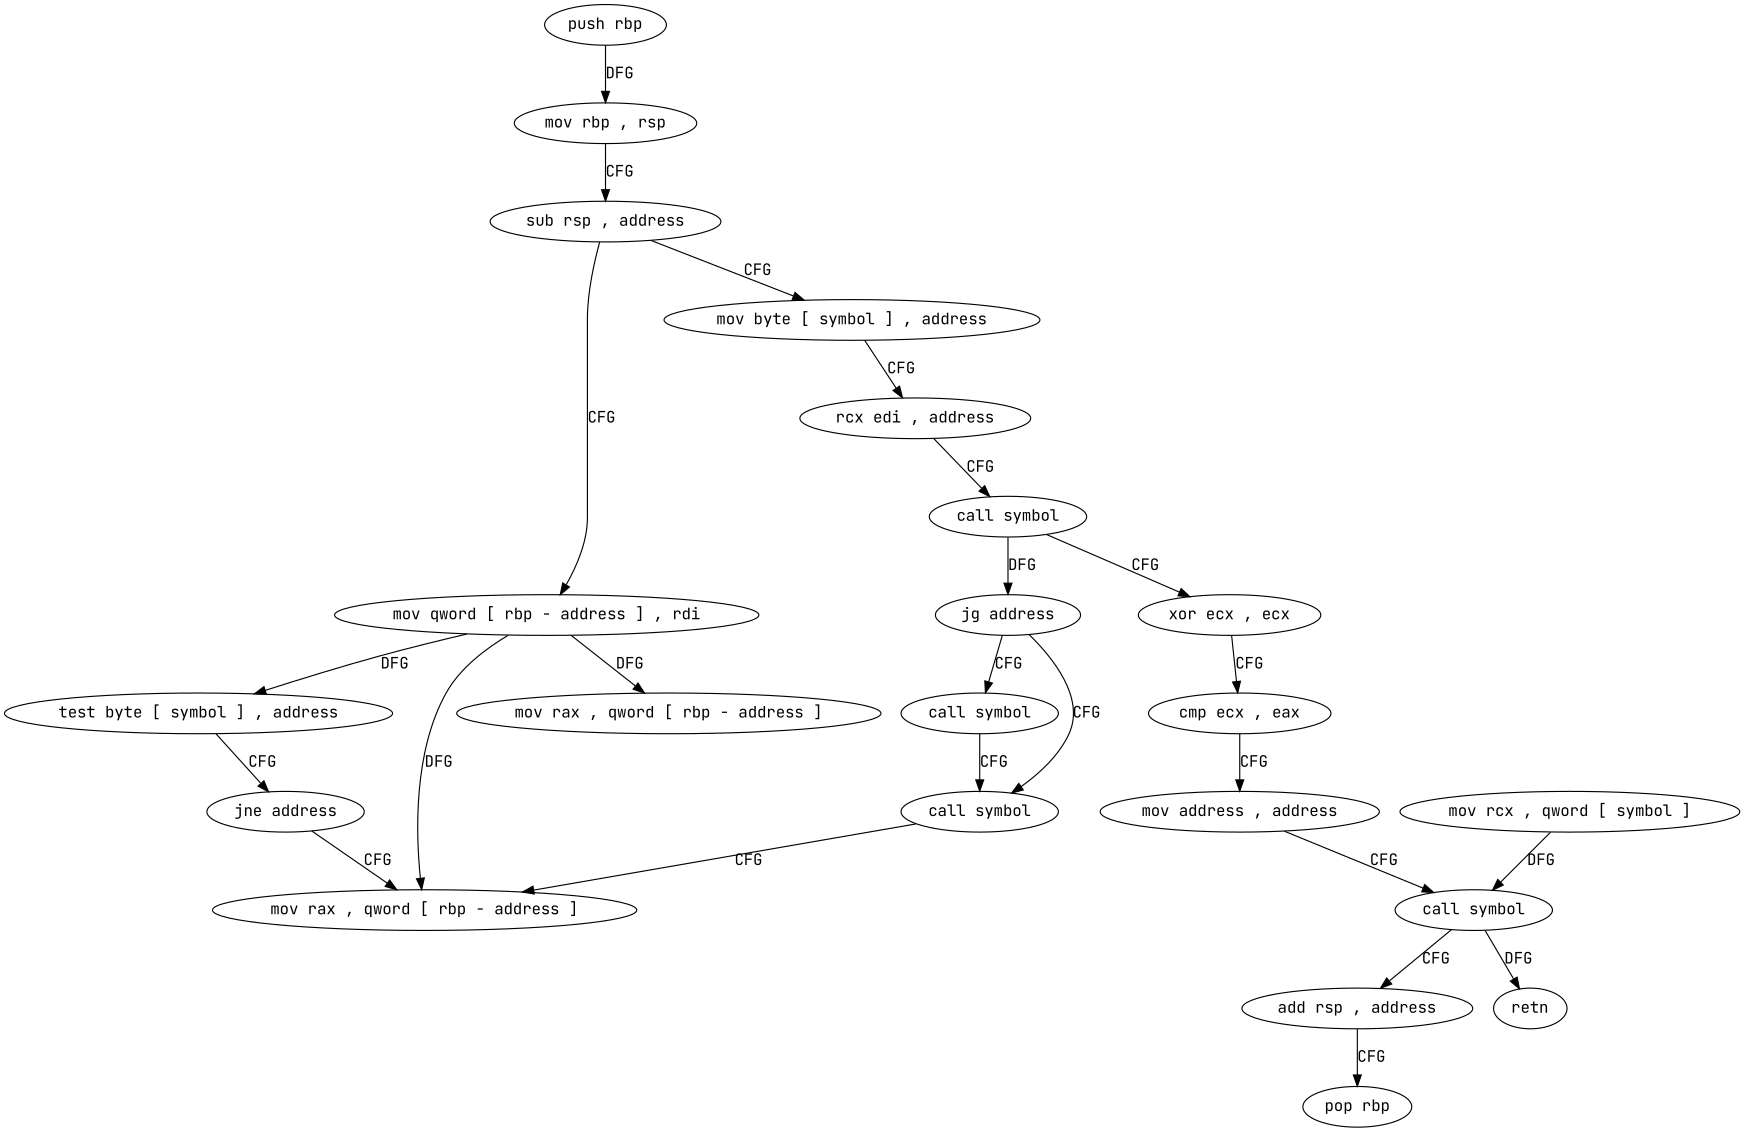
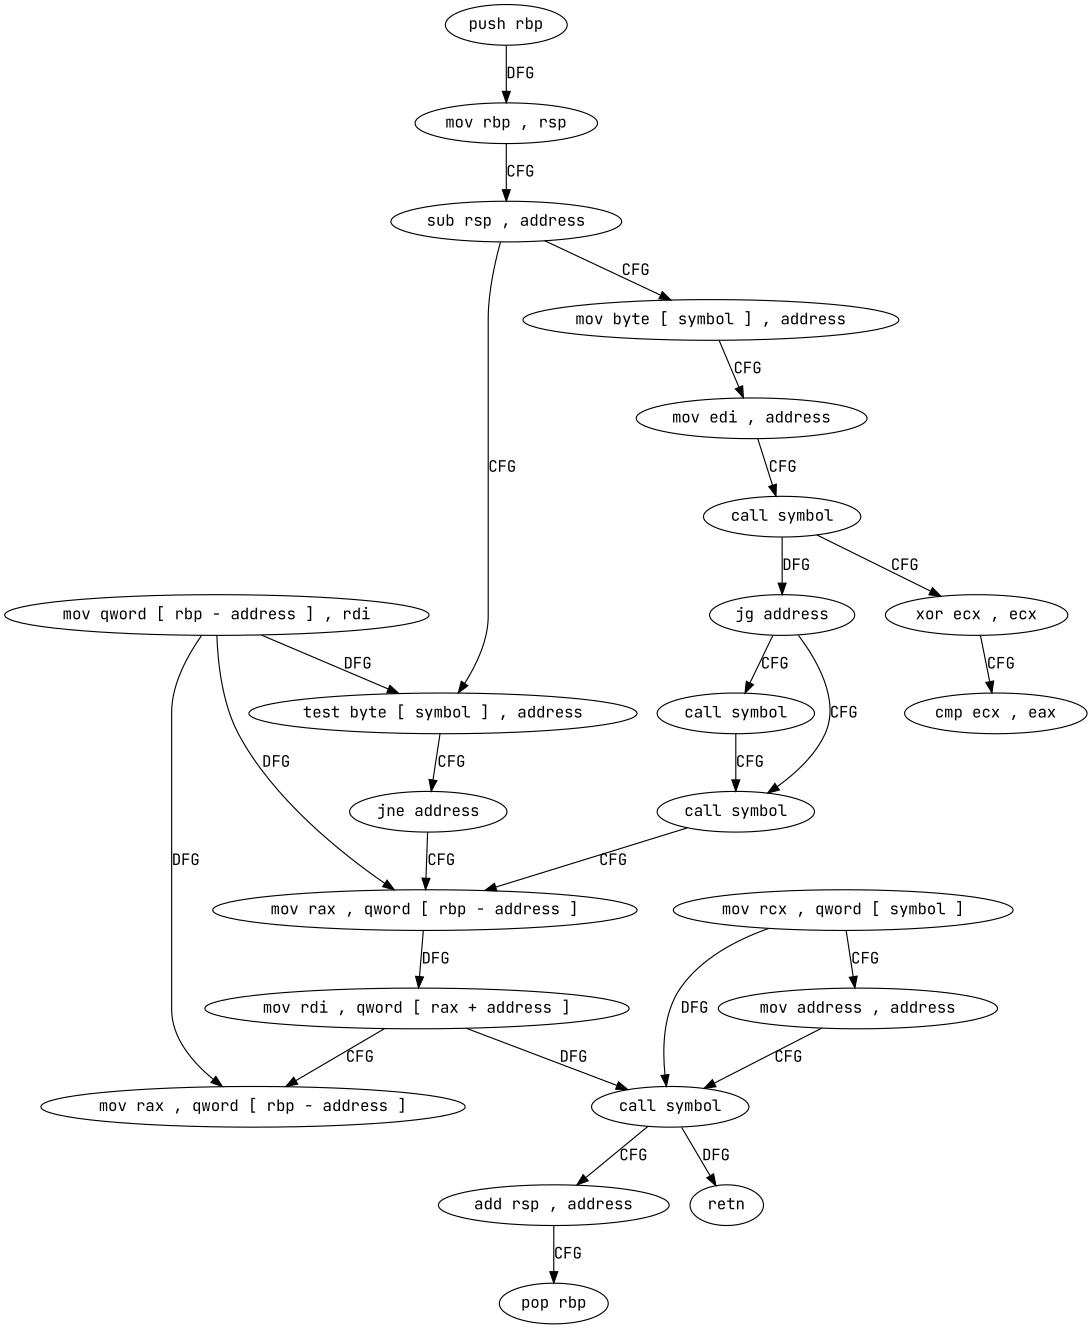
edge "sub rsp , address" -> "mov qword [ rbp - address ] , rdi": now "sub rsp , address" -> "test byte [ symbol ] , address"
node "rcx edi , address": label "rcx edi , address" -> "mov edi , address"
edge "cmp ecx , eax" -> "mov address , address": now "mov rcx , qword [ symbol ]" -> "mov address , address"
node "mov rdi , qword [ rax + address ]": added
